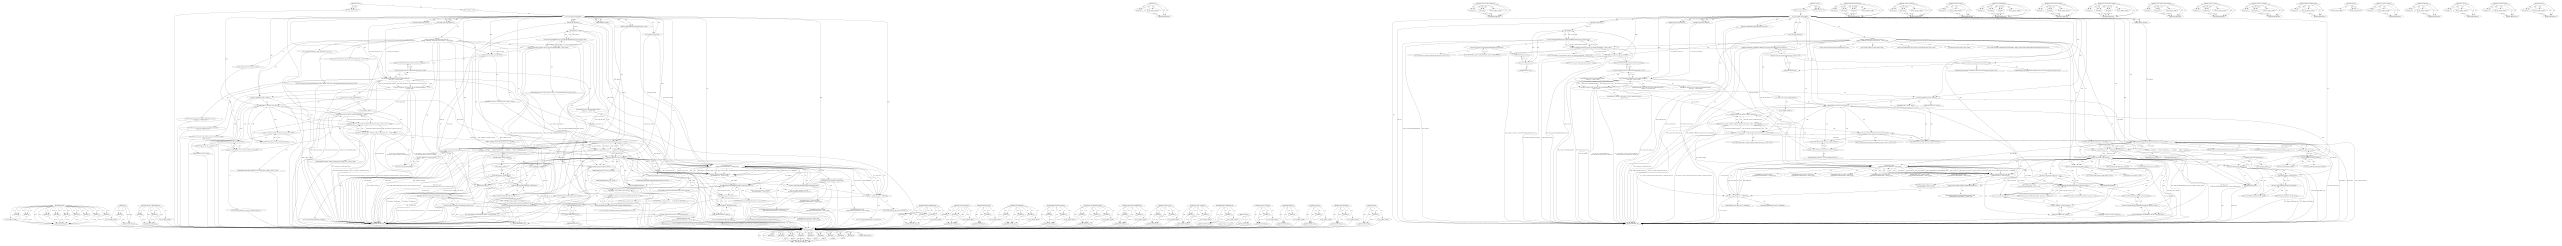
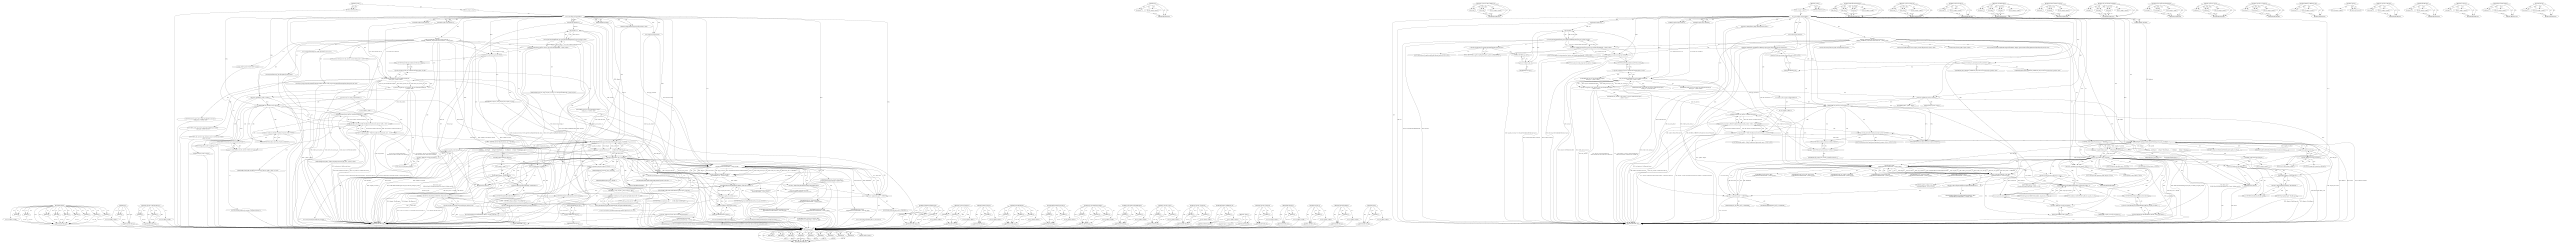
node "<(LOCAL,GURL escaped_url: GURL)<SUB>15</SUB>>": removed
node "<(LOCAL,BlockState block_state: BlockState)<SUB>18</SUB>>": added
